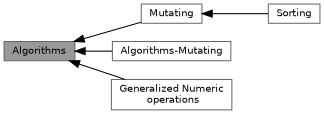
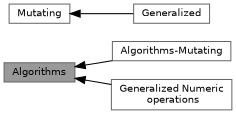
node "Sorting": label "Sorting" -> "Generalized"
edge "Mutating" -> "Algorithms": removed
